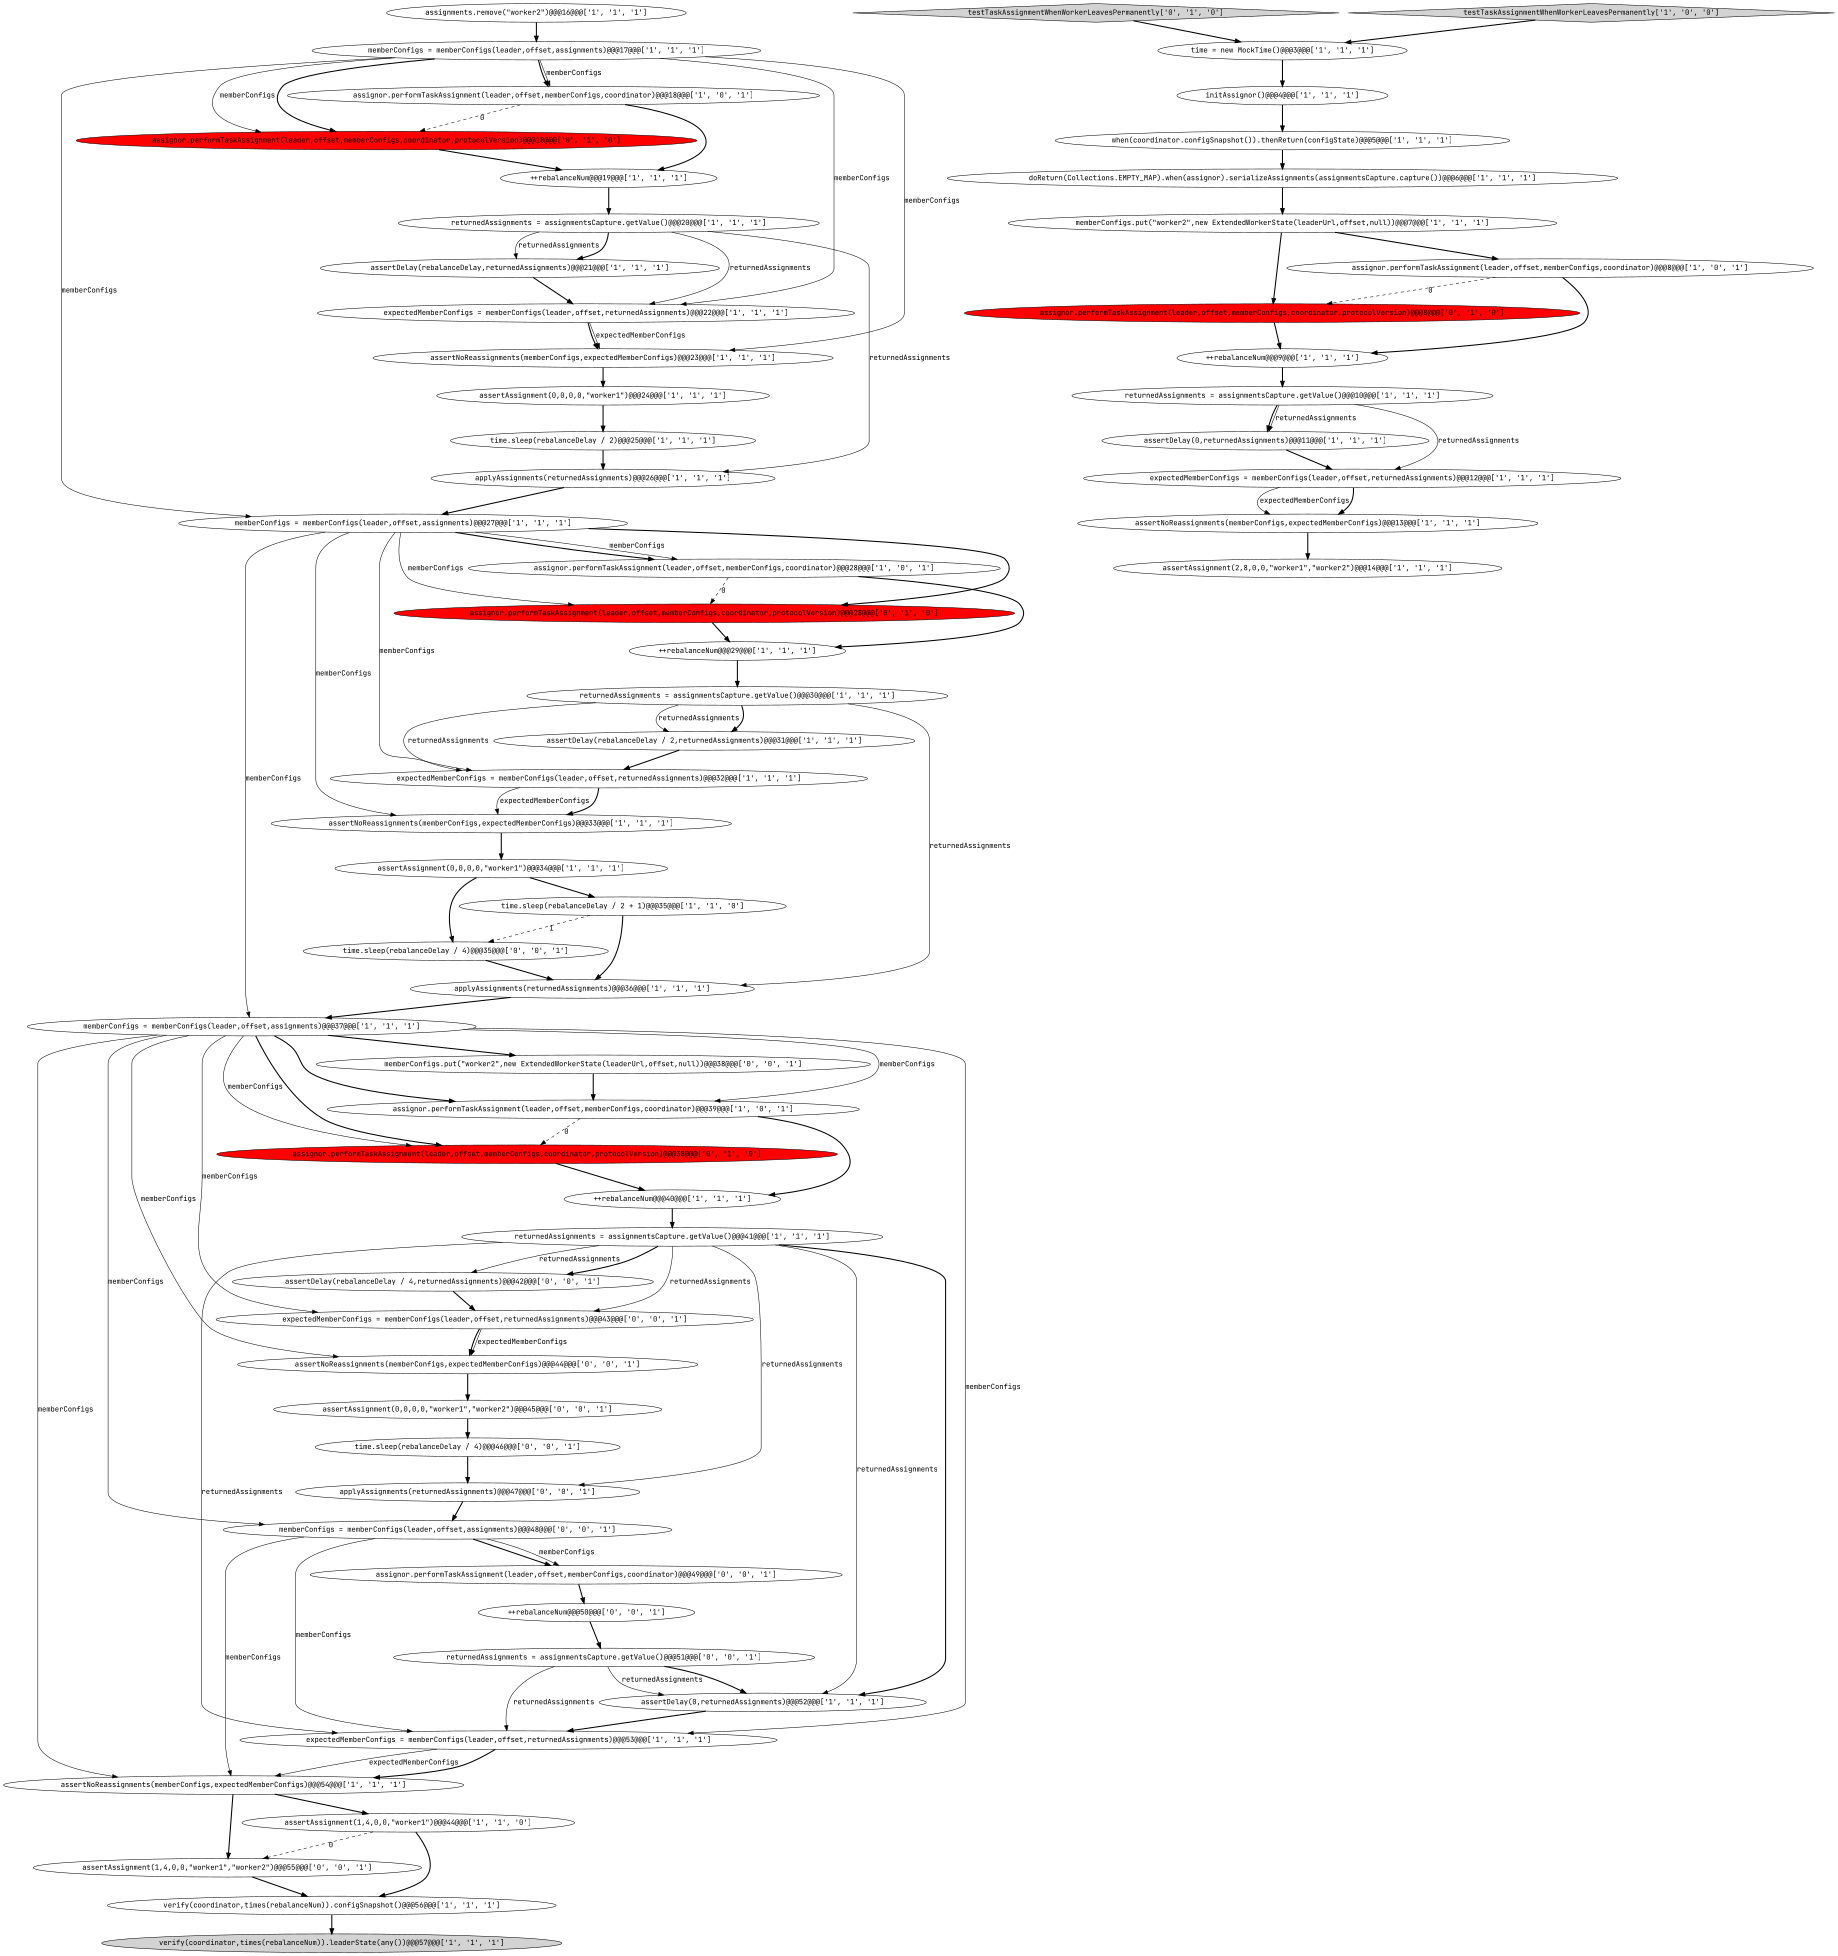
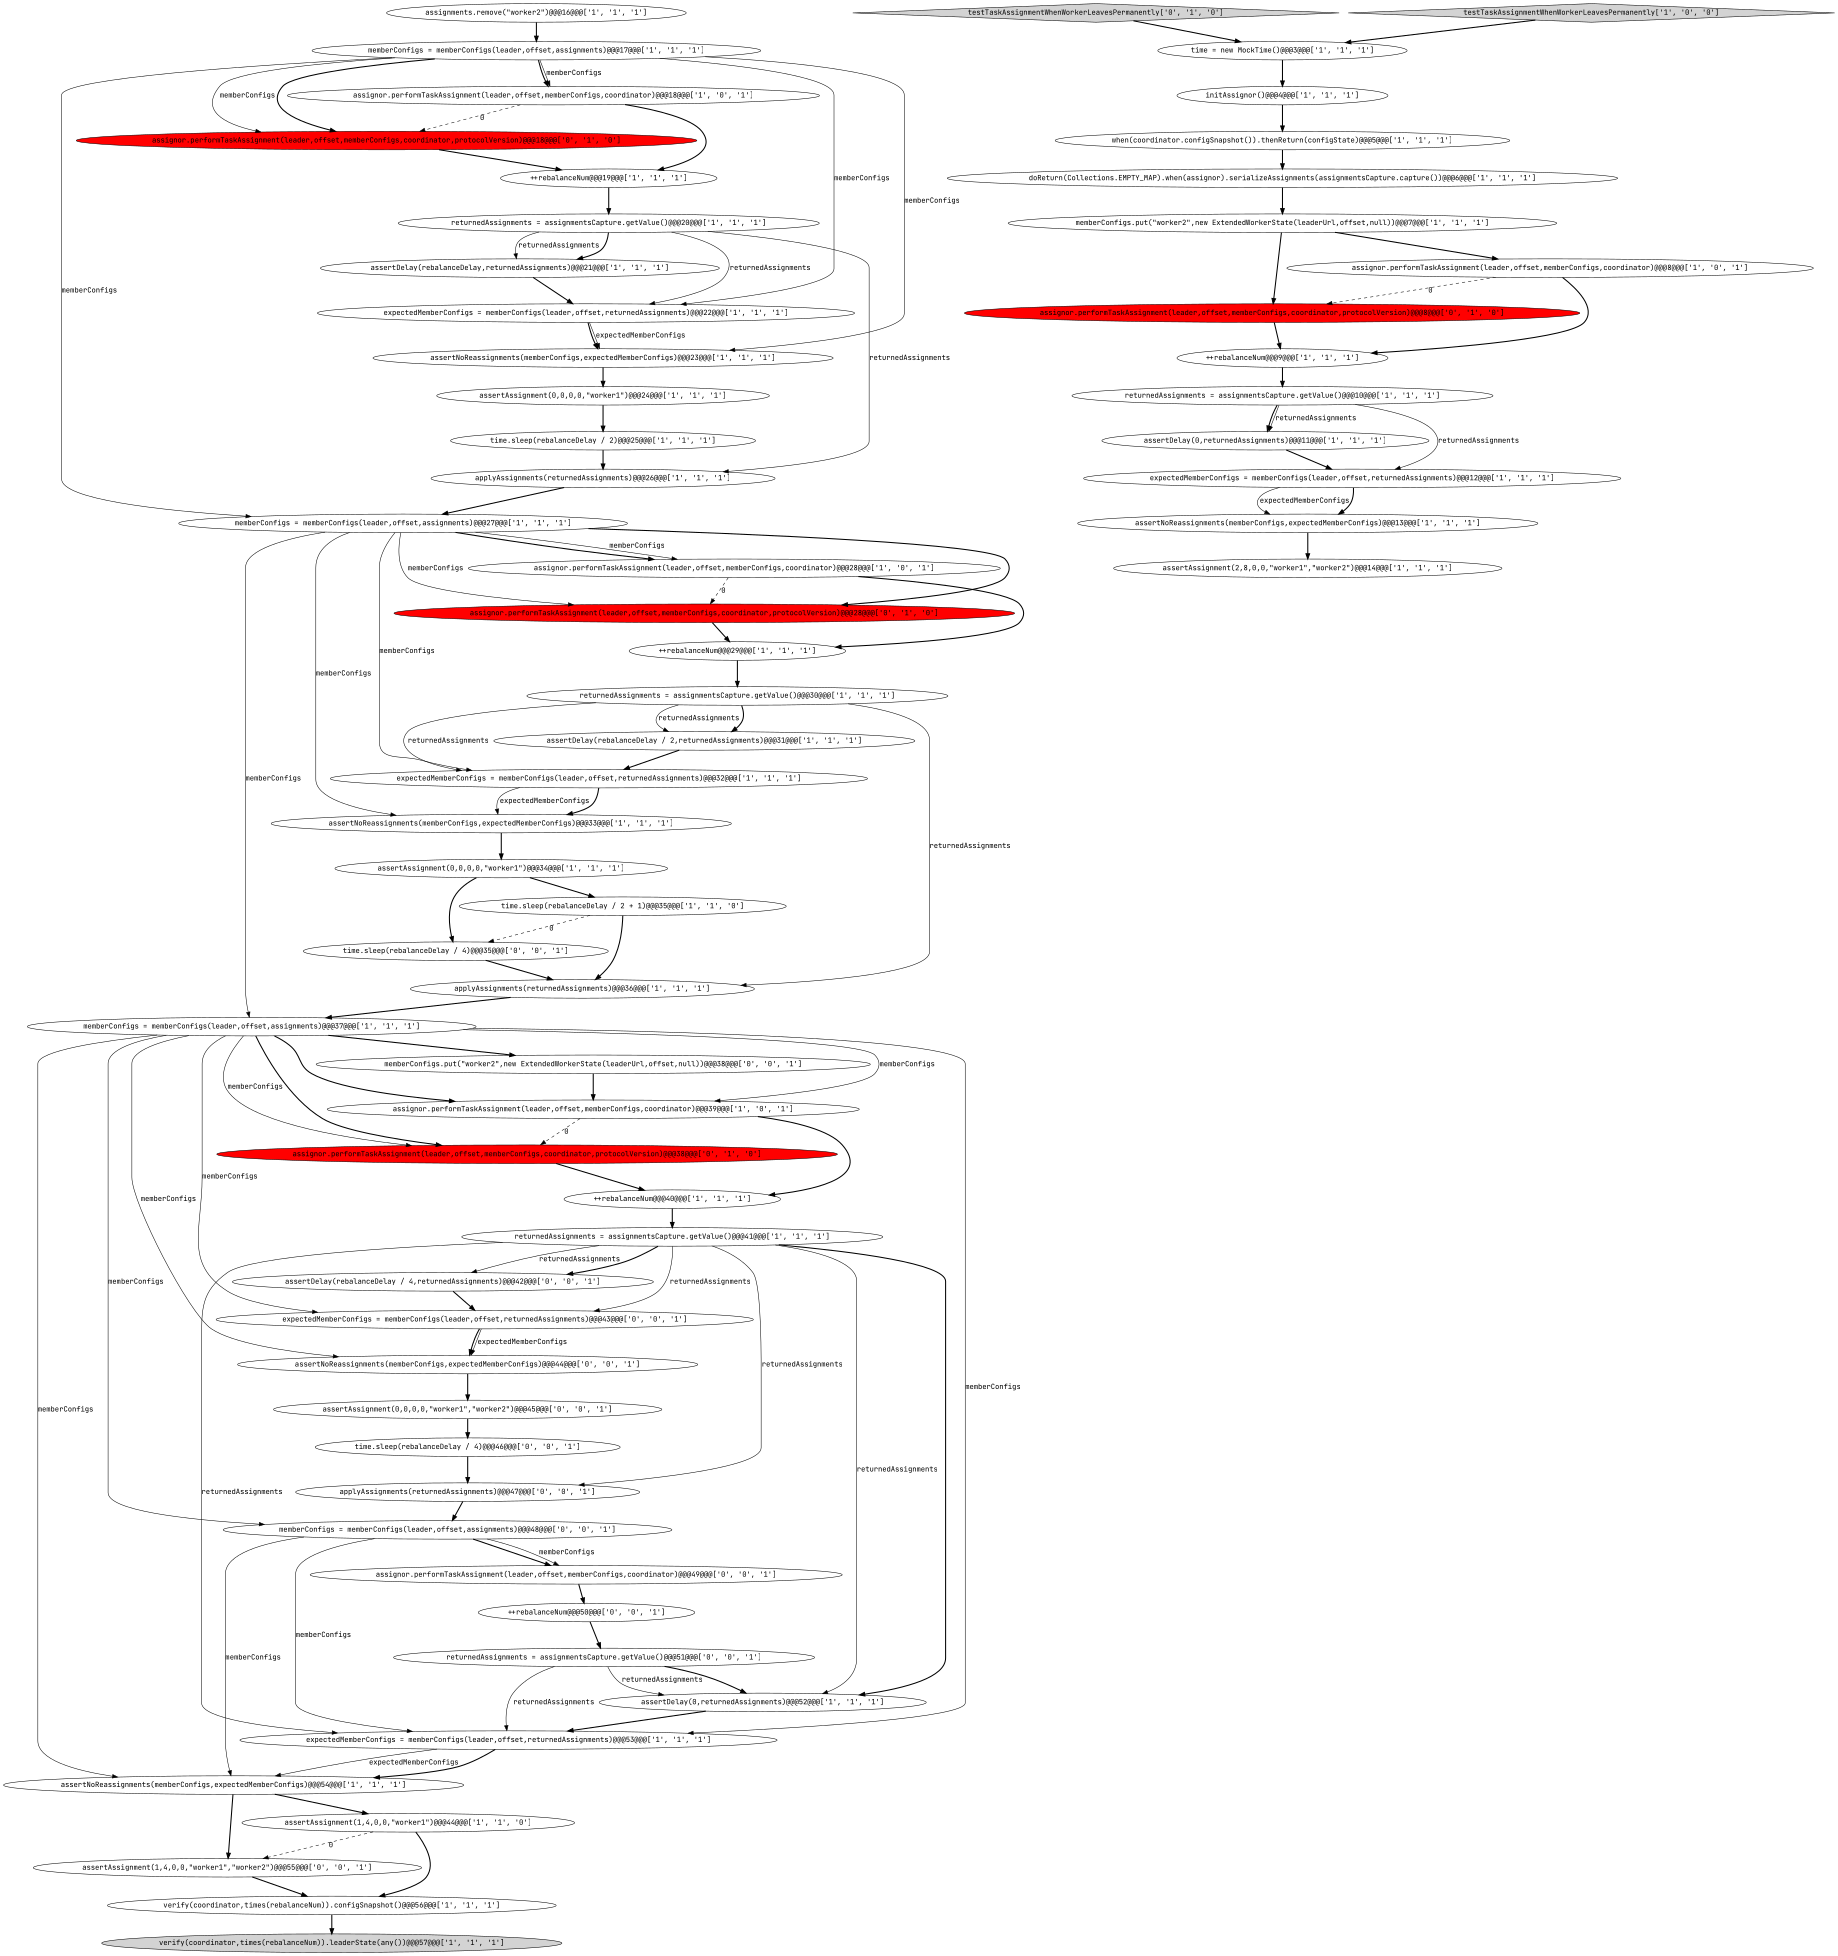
edge "time.sleep(rebalanceDelay / 2 + 1)@@@35@@@['1', '1', '0']" -> "time.sleep(rebalanceDelay / 4)@@@35@@@['0', '0', '1']": label "1" -> "0"
